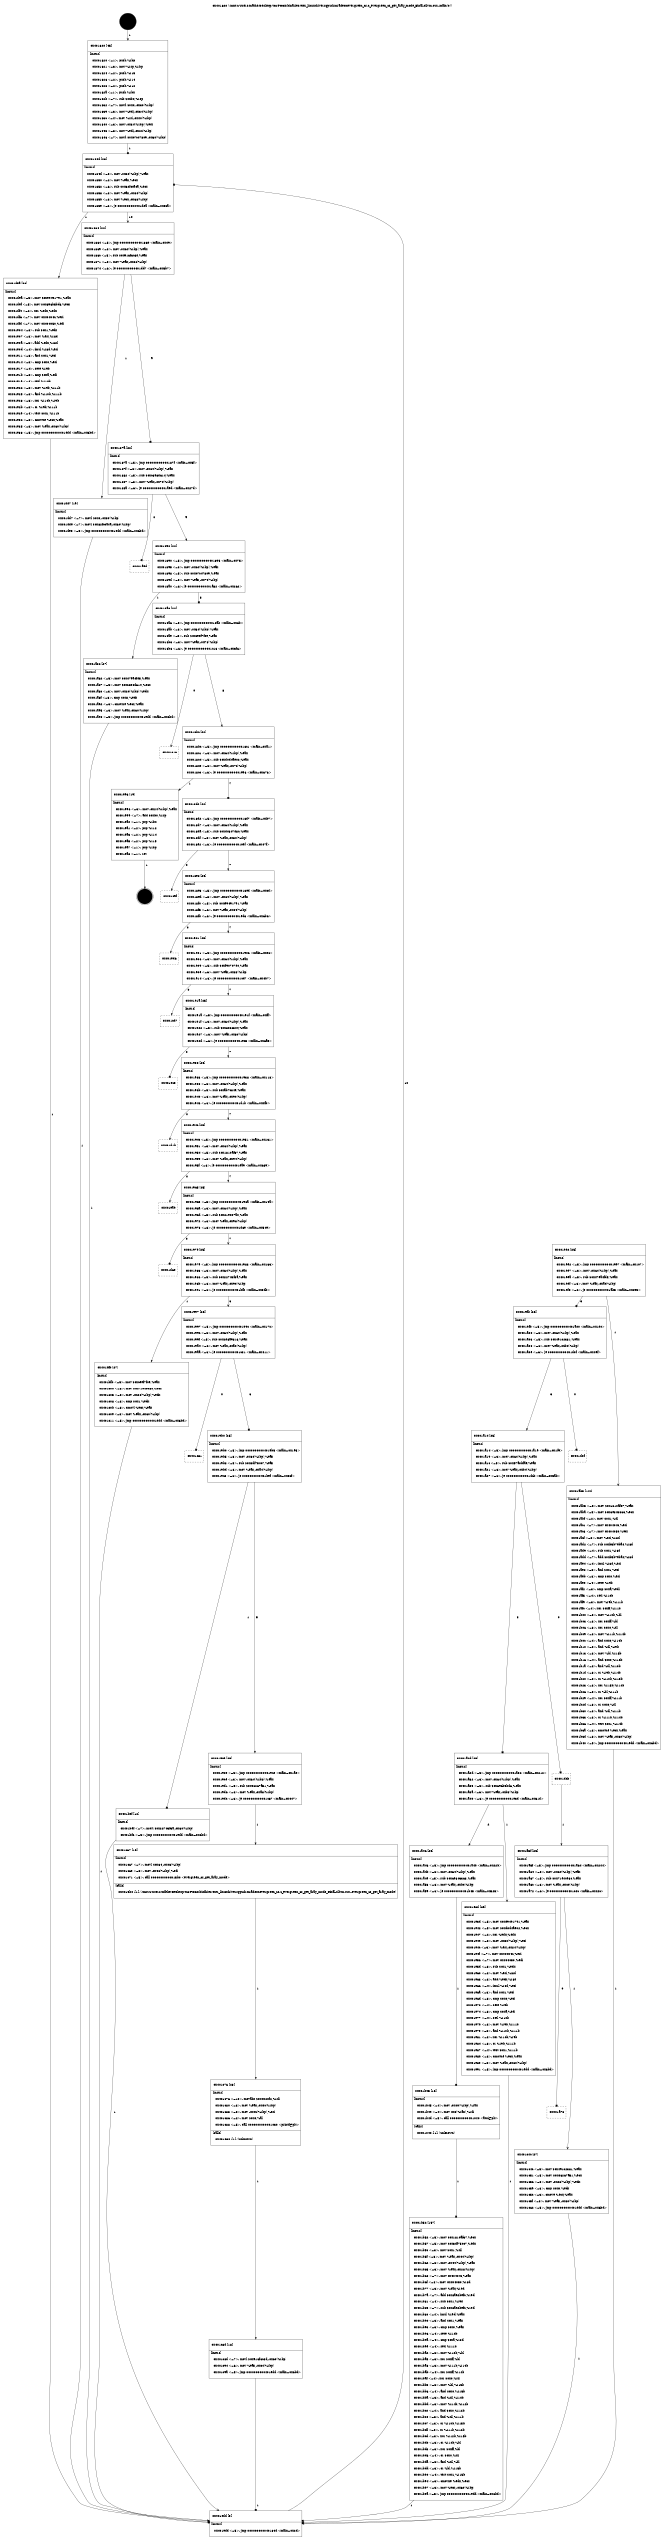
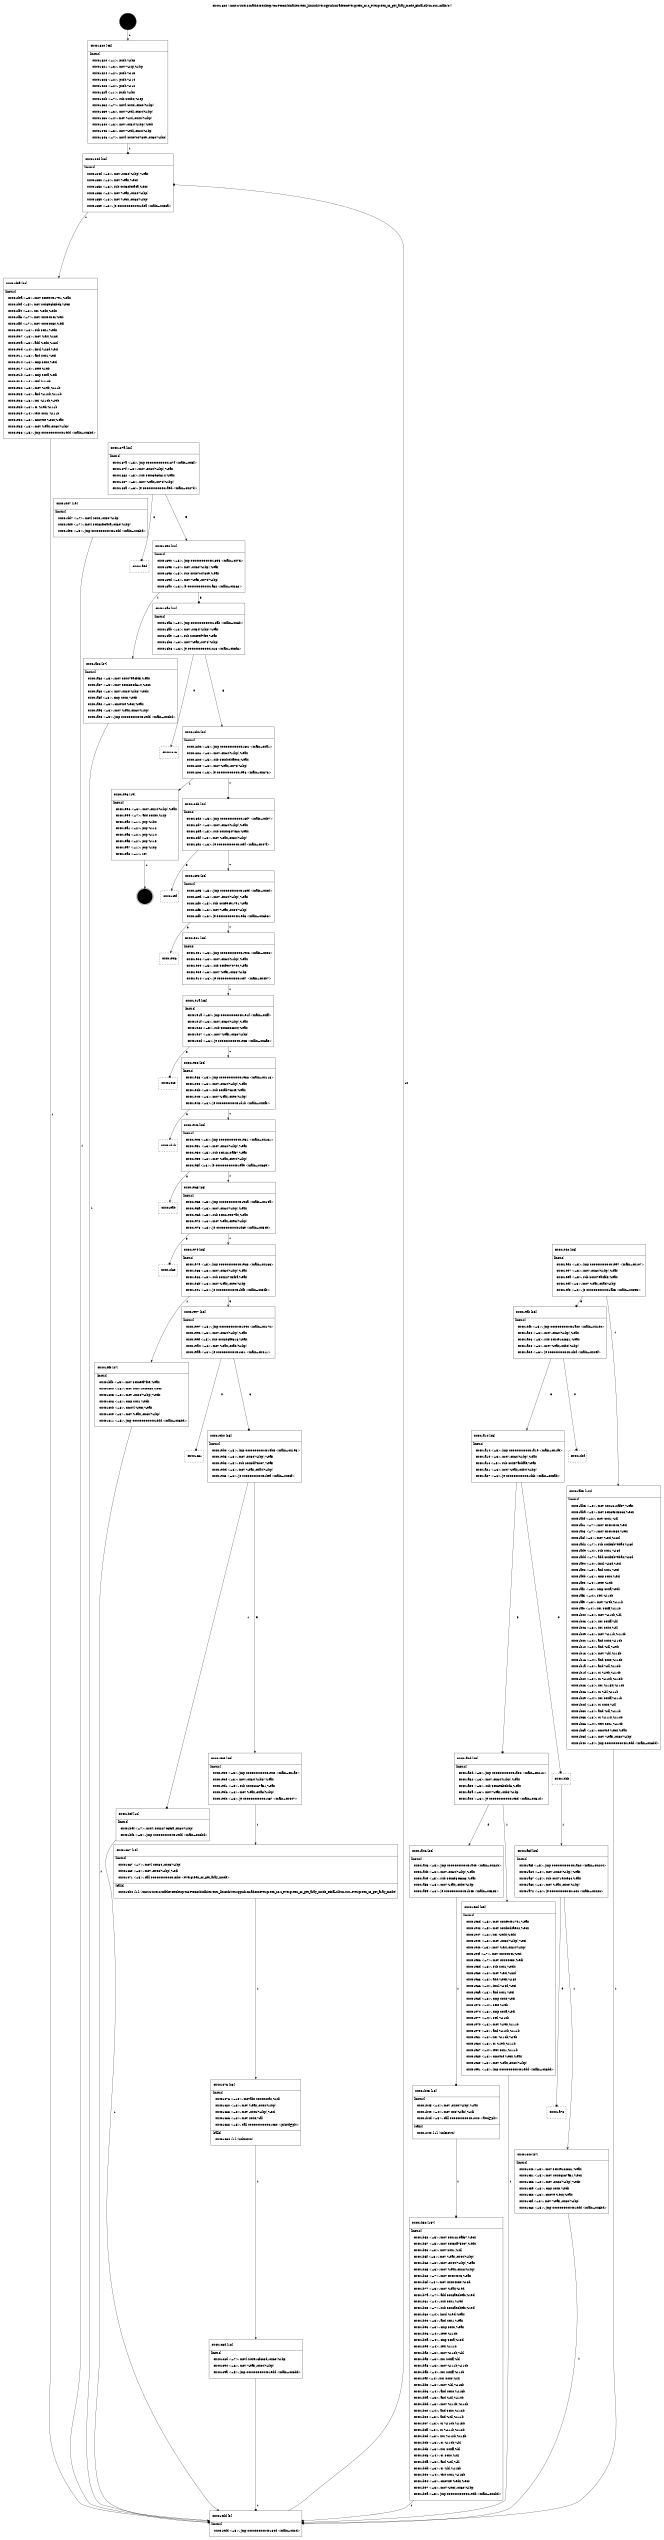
node "0x401864 [22]": removed
node "0x401cd7": removed
